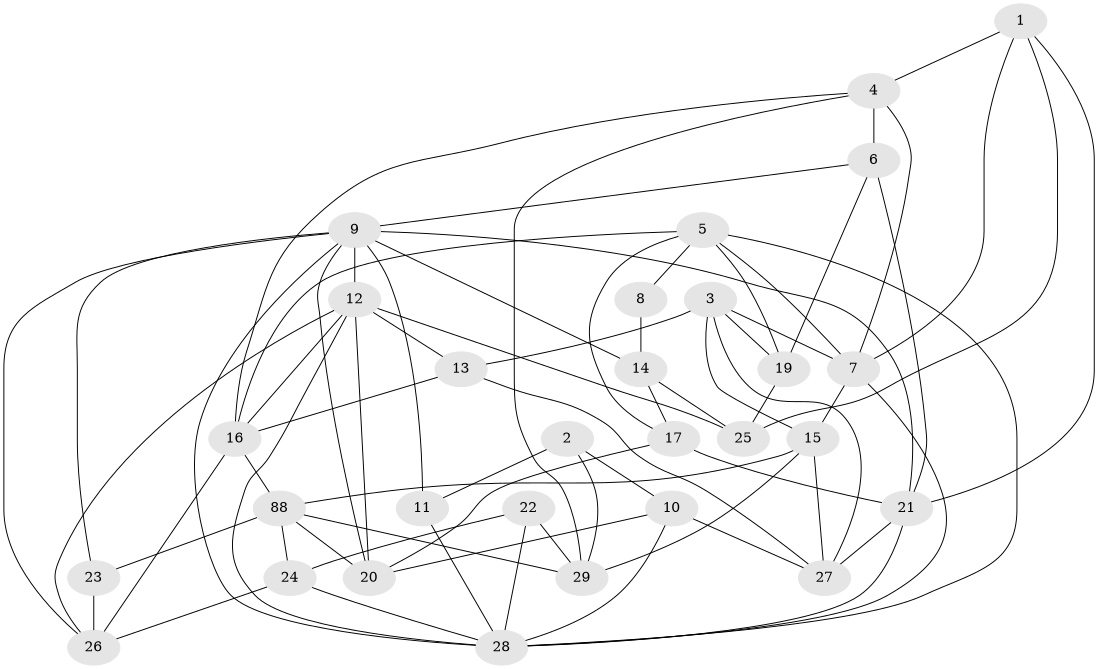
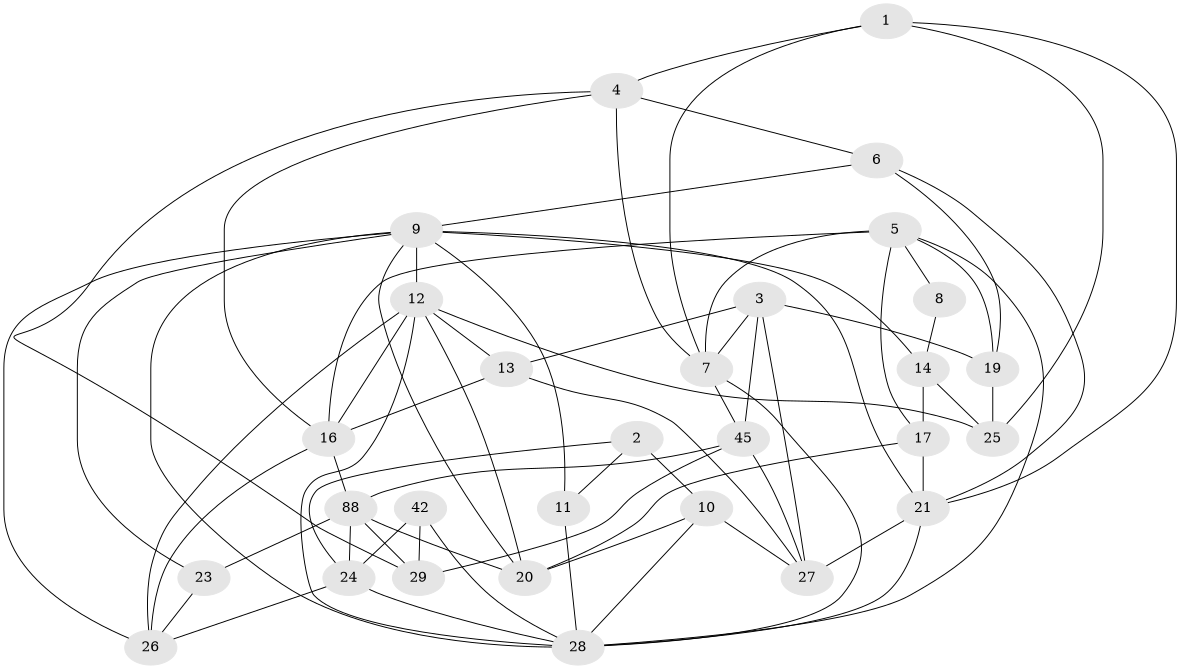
node "15": label "15" -> "45"
edge "2" -- "29": now "2" -- "24"
node "22": label "22" -> "42"
